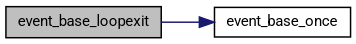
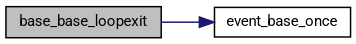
node "event_base_loopexit": label "event_base_loopexit" -> "base_base_loopexit"
